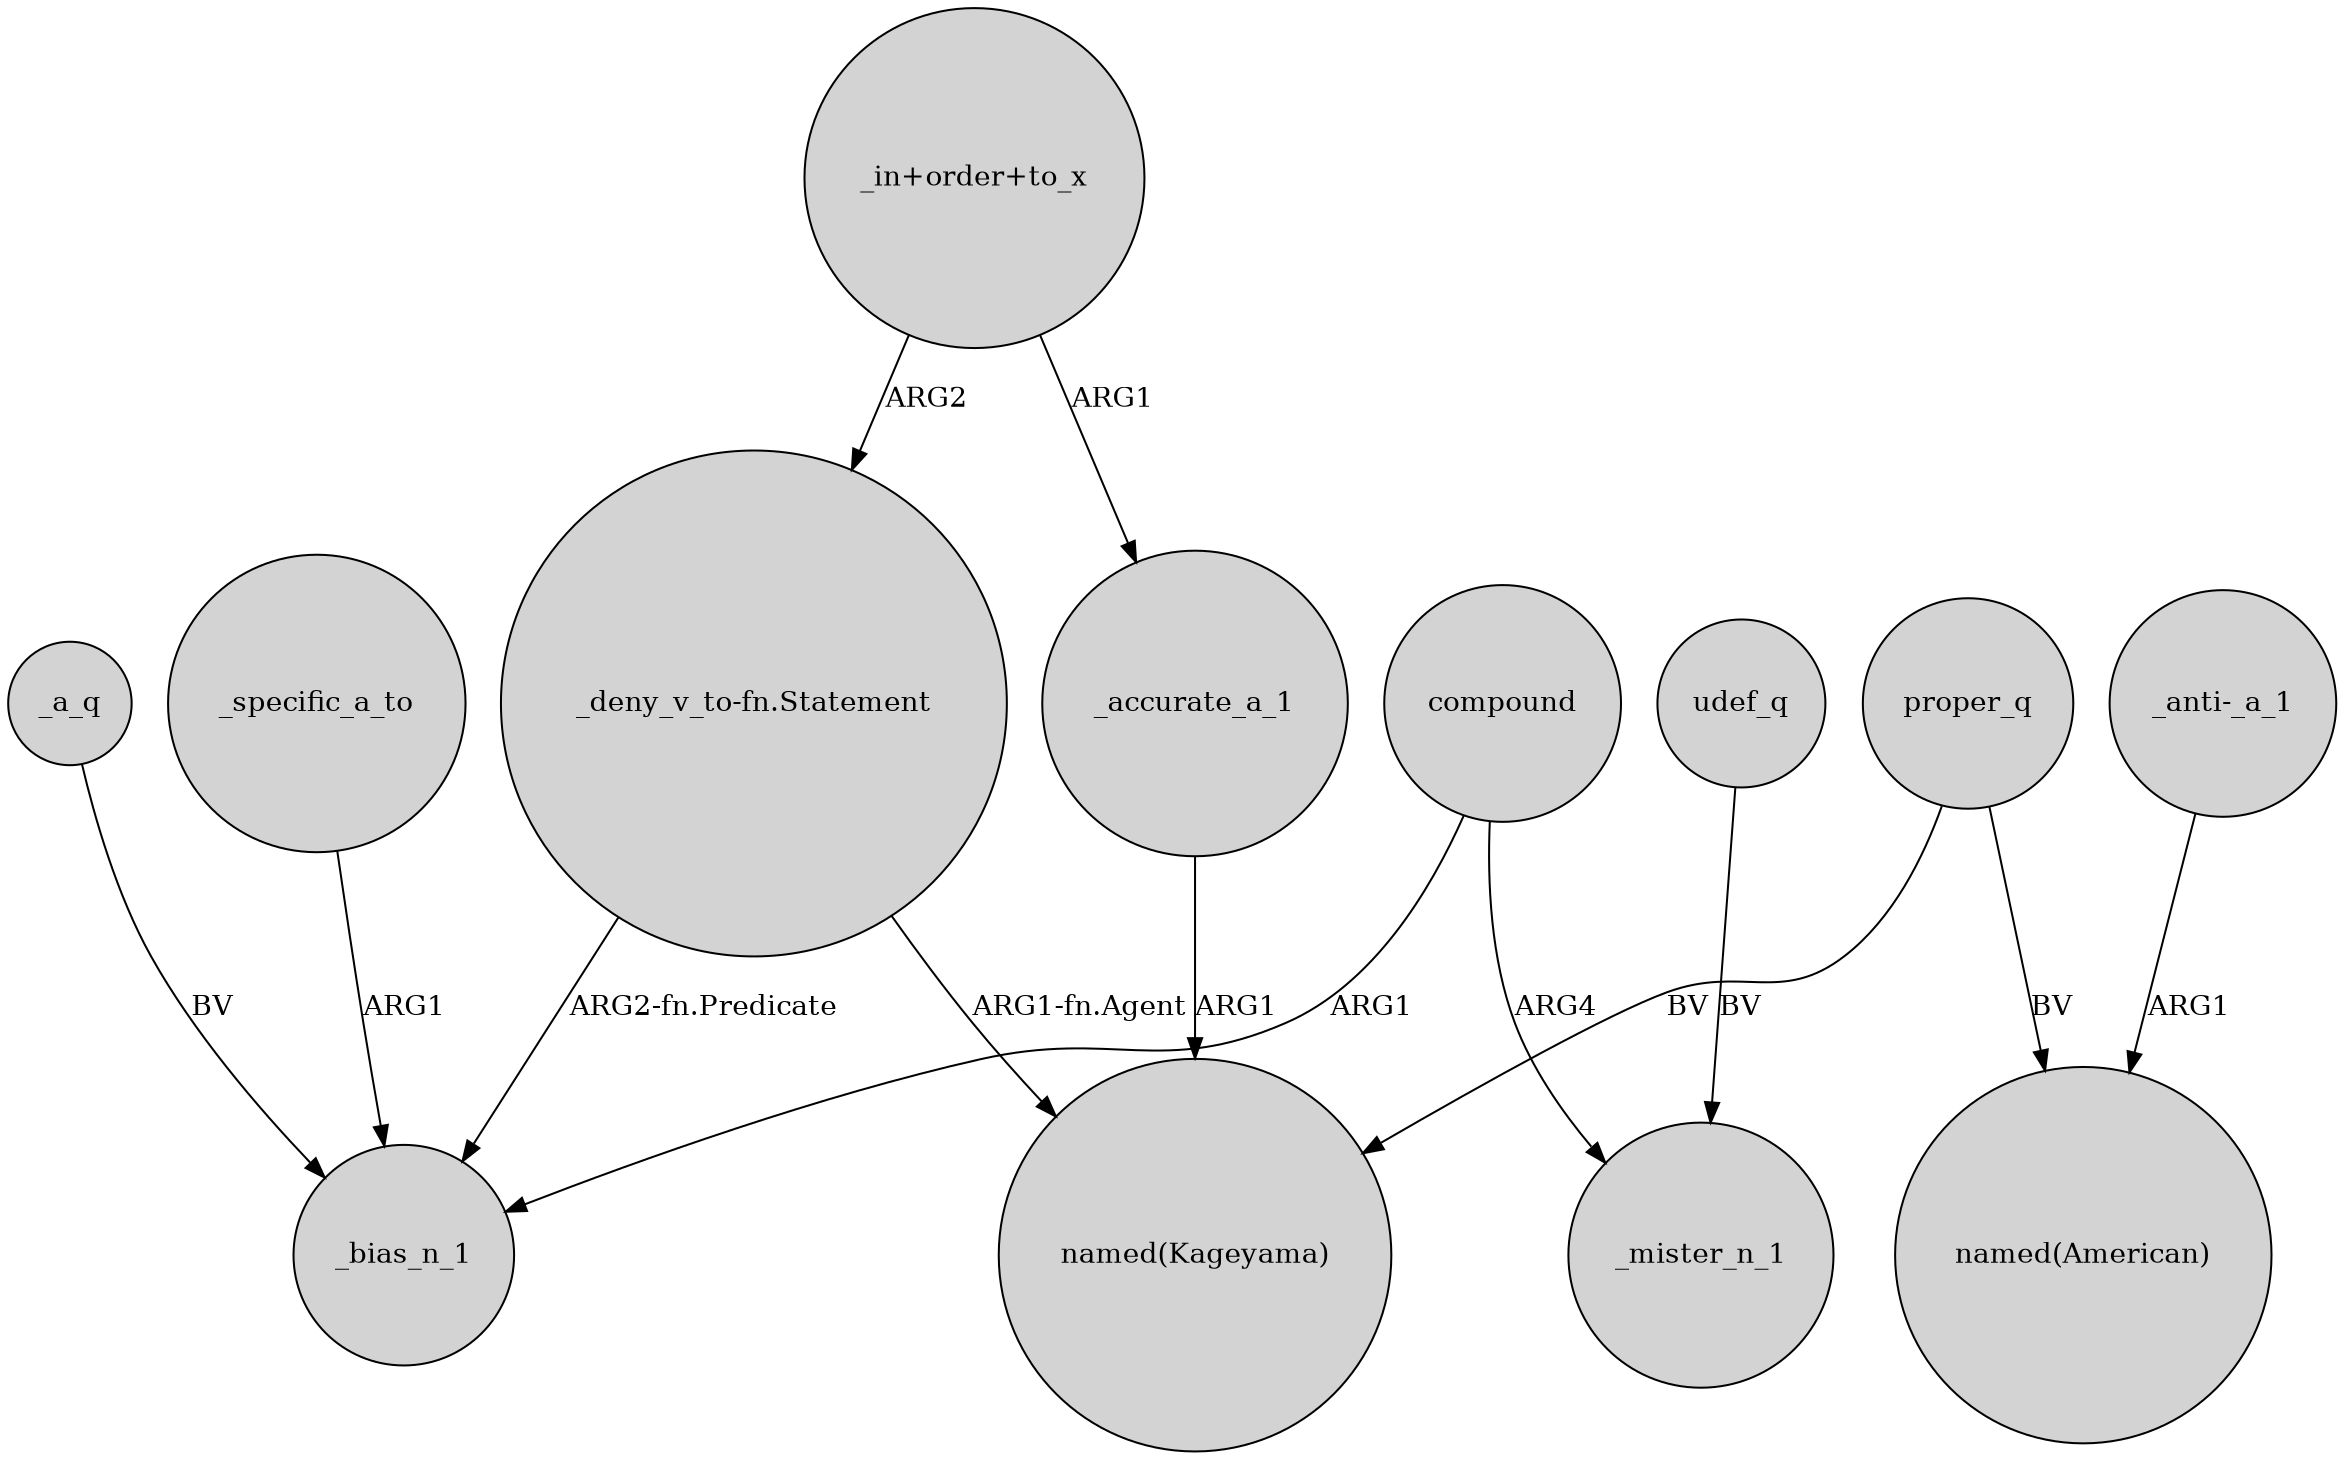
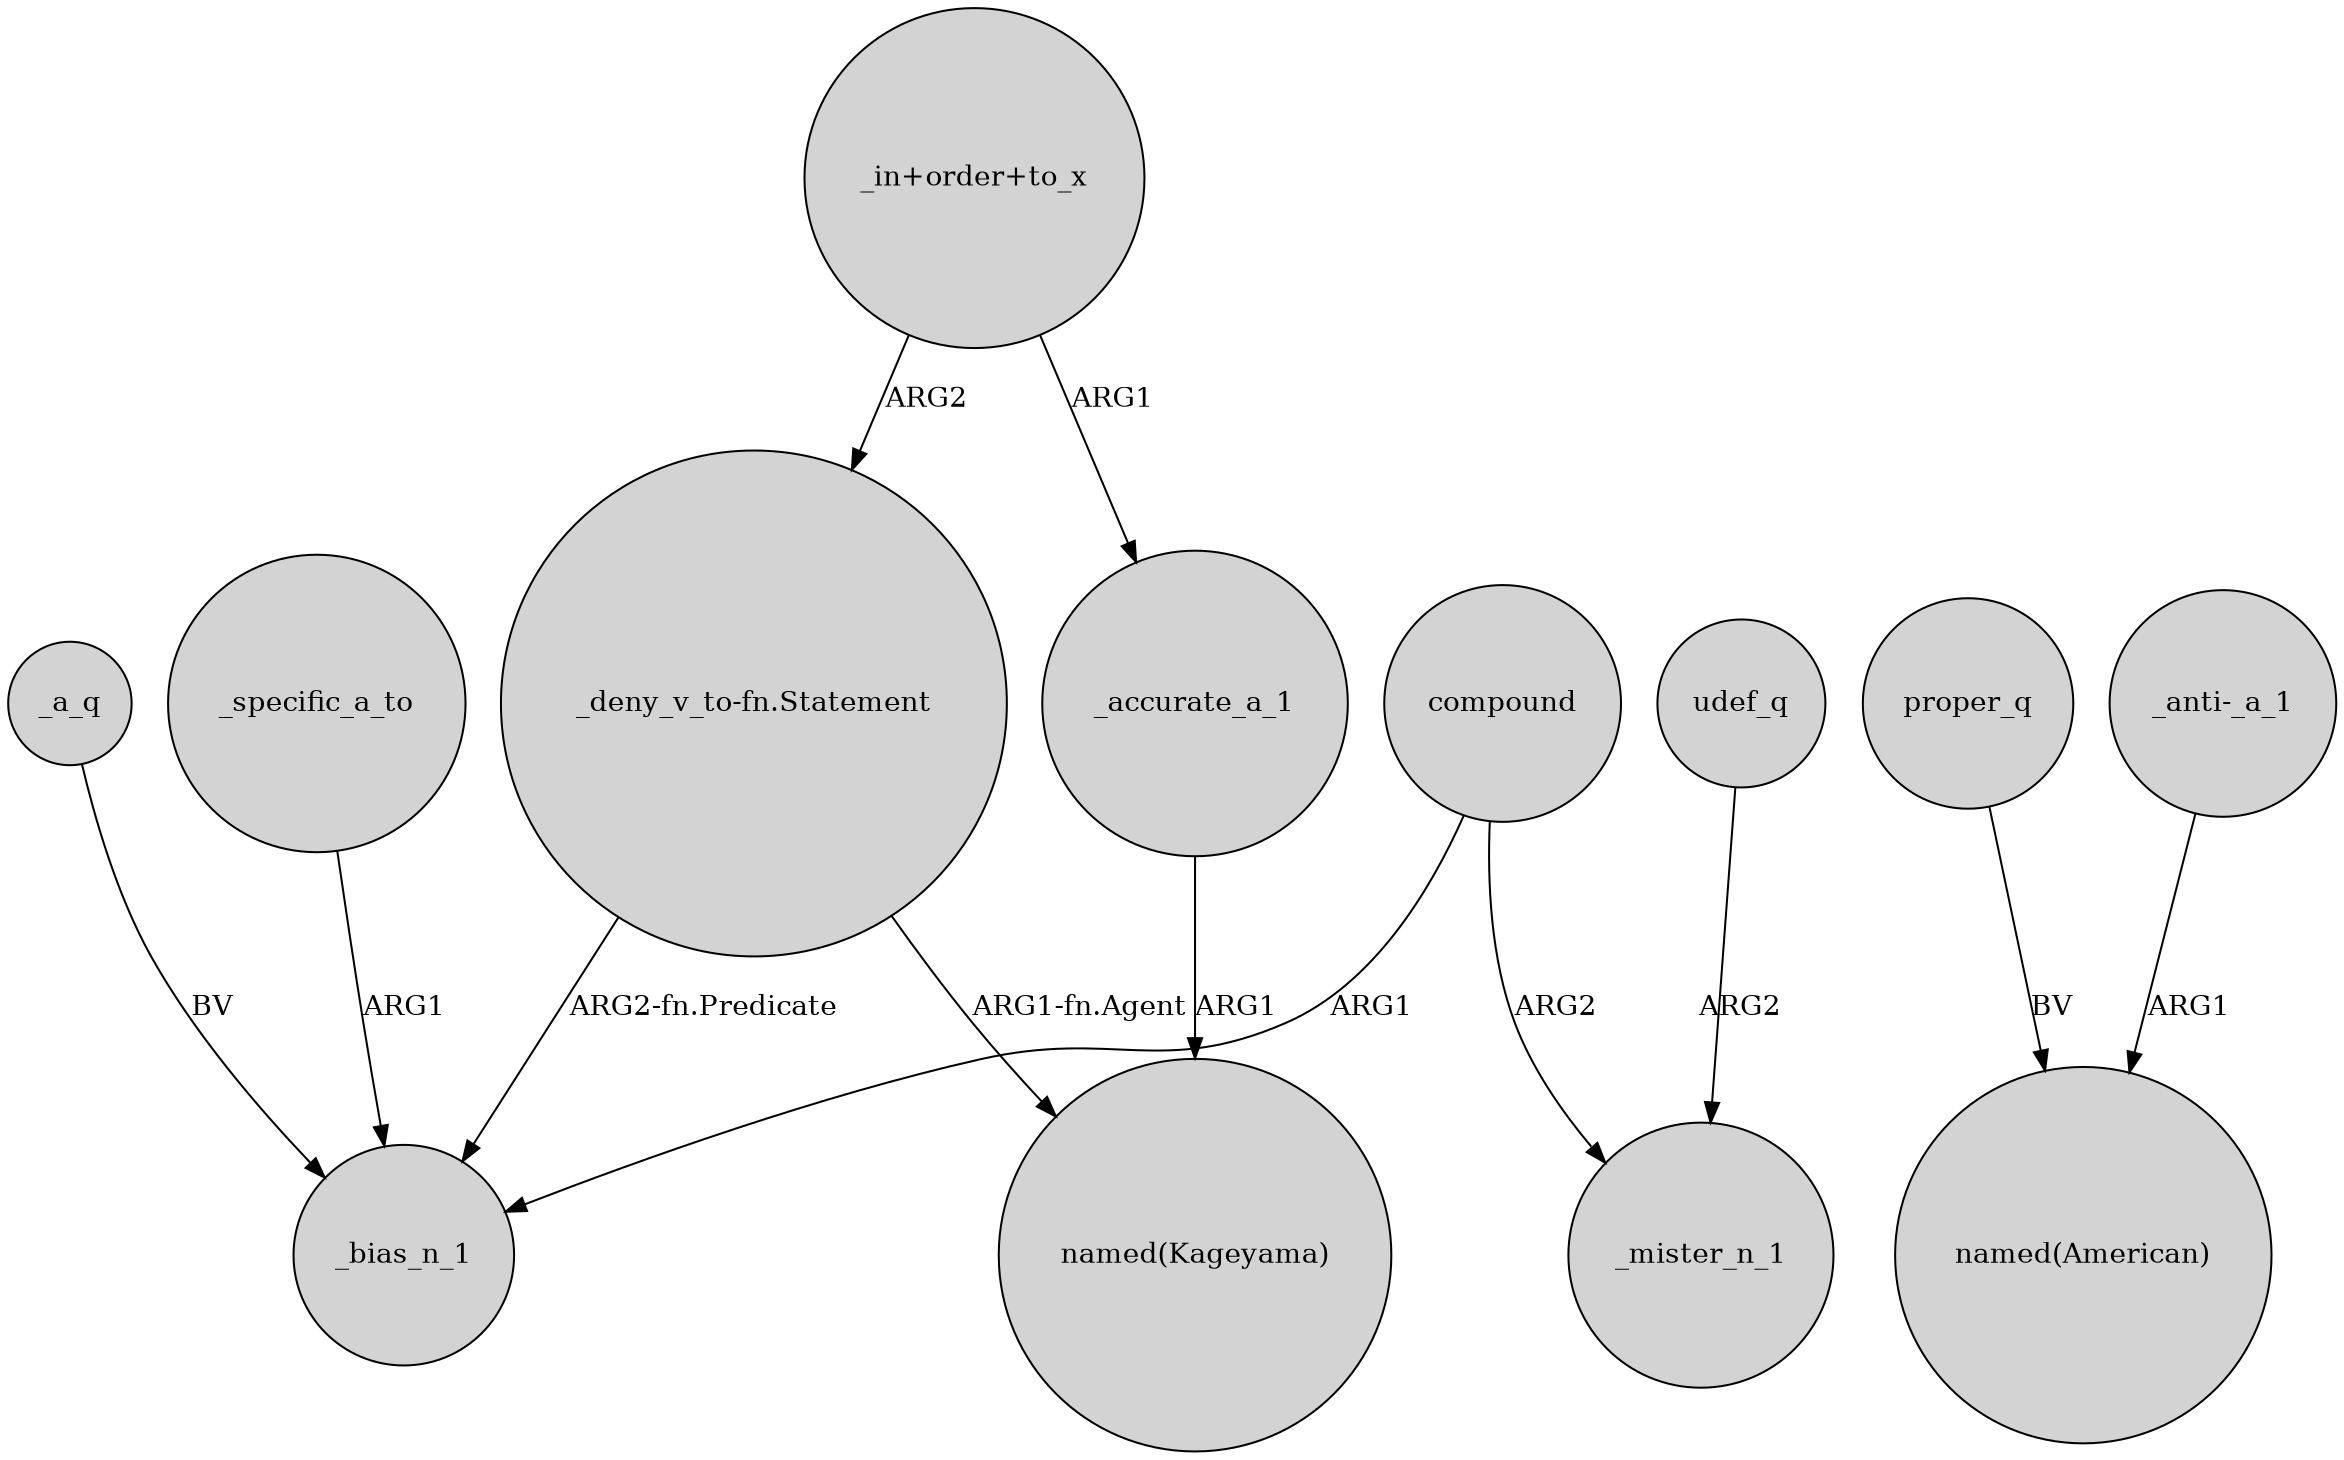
edge "proper_q" -> "named(Kageyama)": removed, label "BV"
edge "compound" -> "_mister_n_1": label "ARG4" -> "ARG2"
edge "udef_q" -> "_mister_n_1": label "BV" -> "ARG2"
